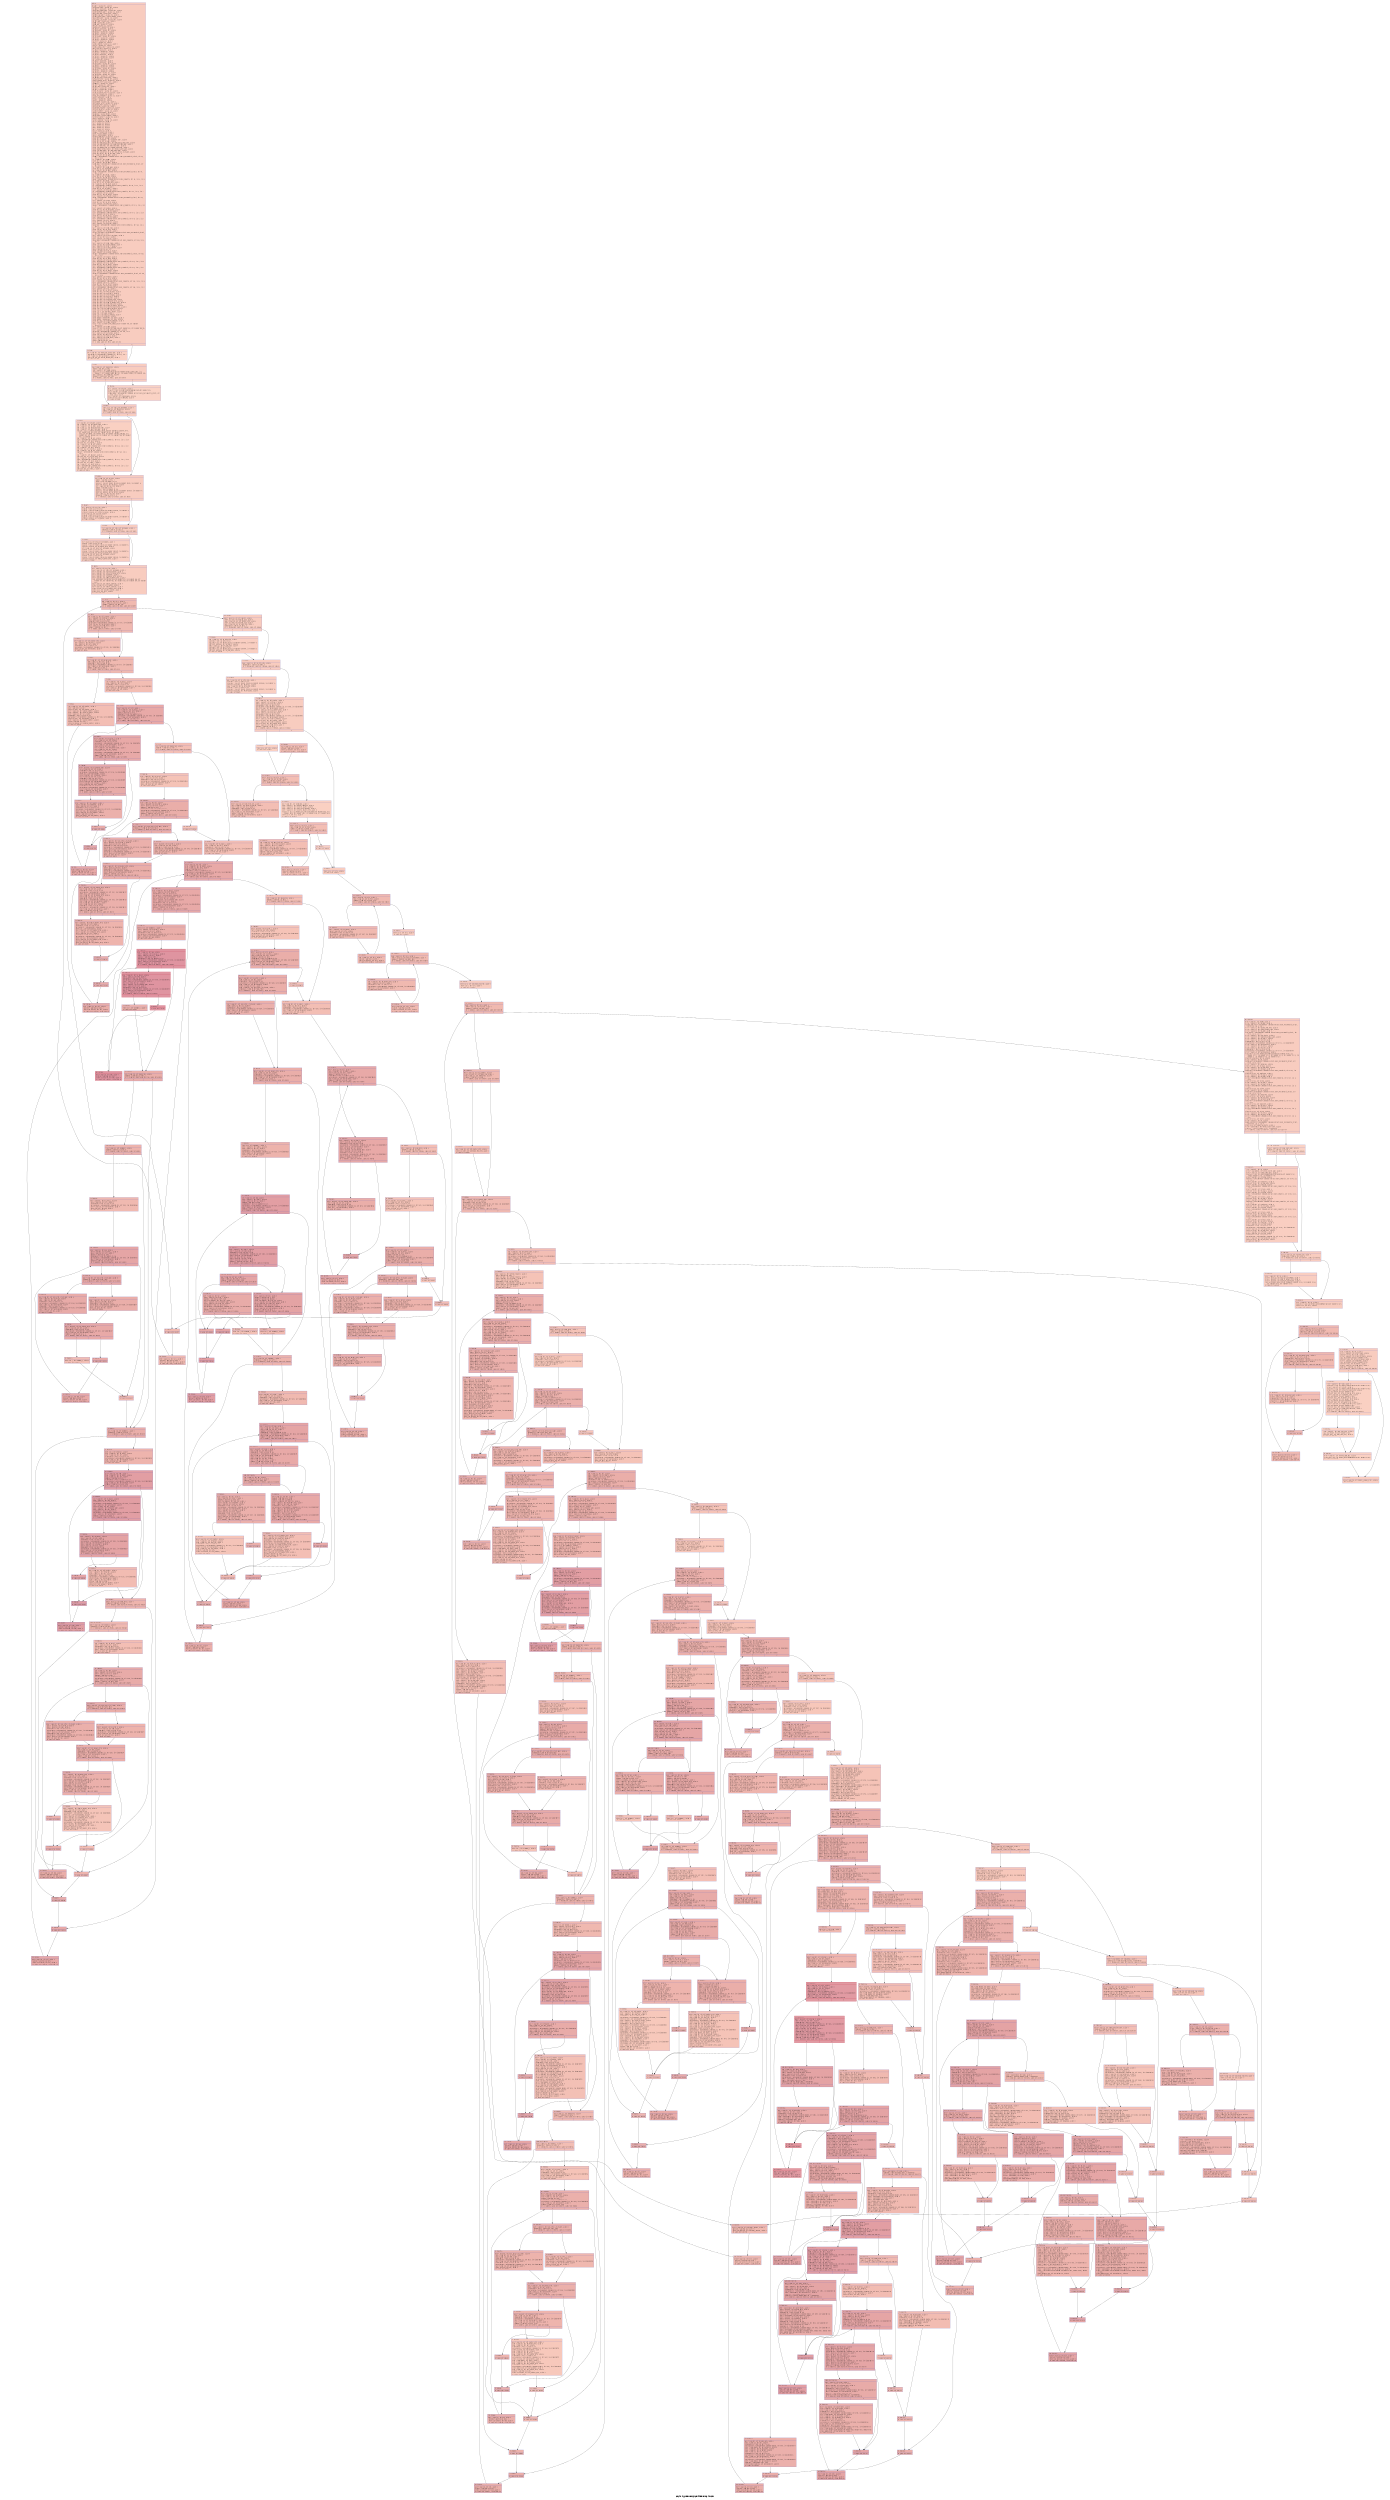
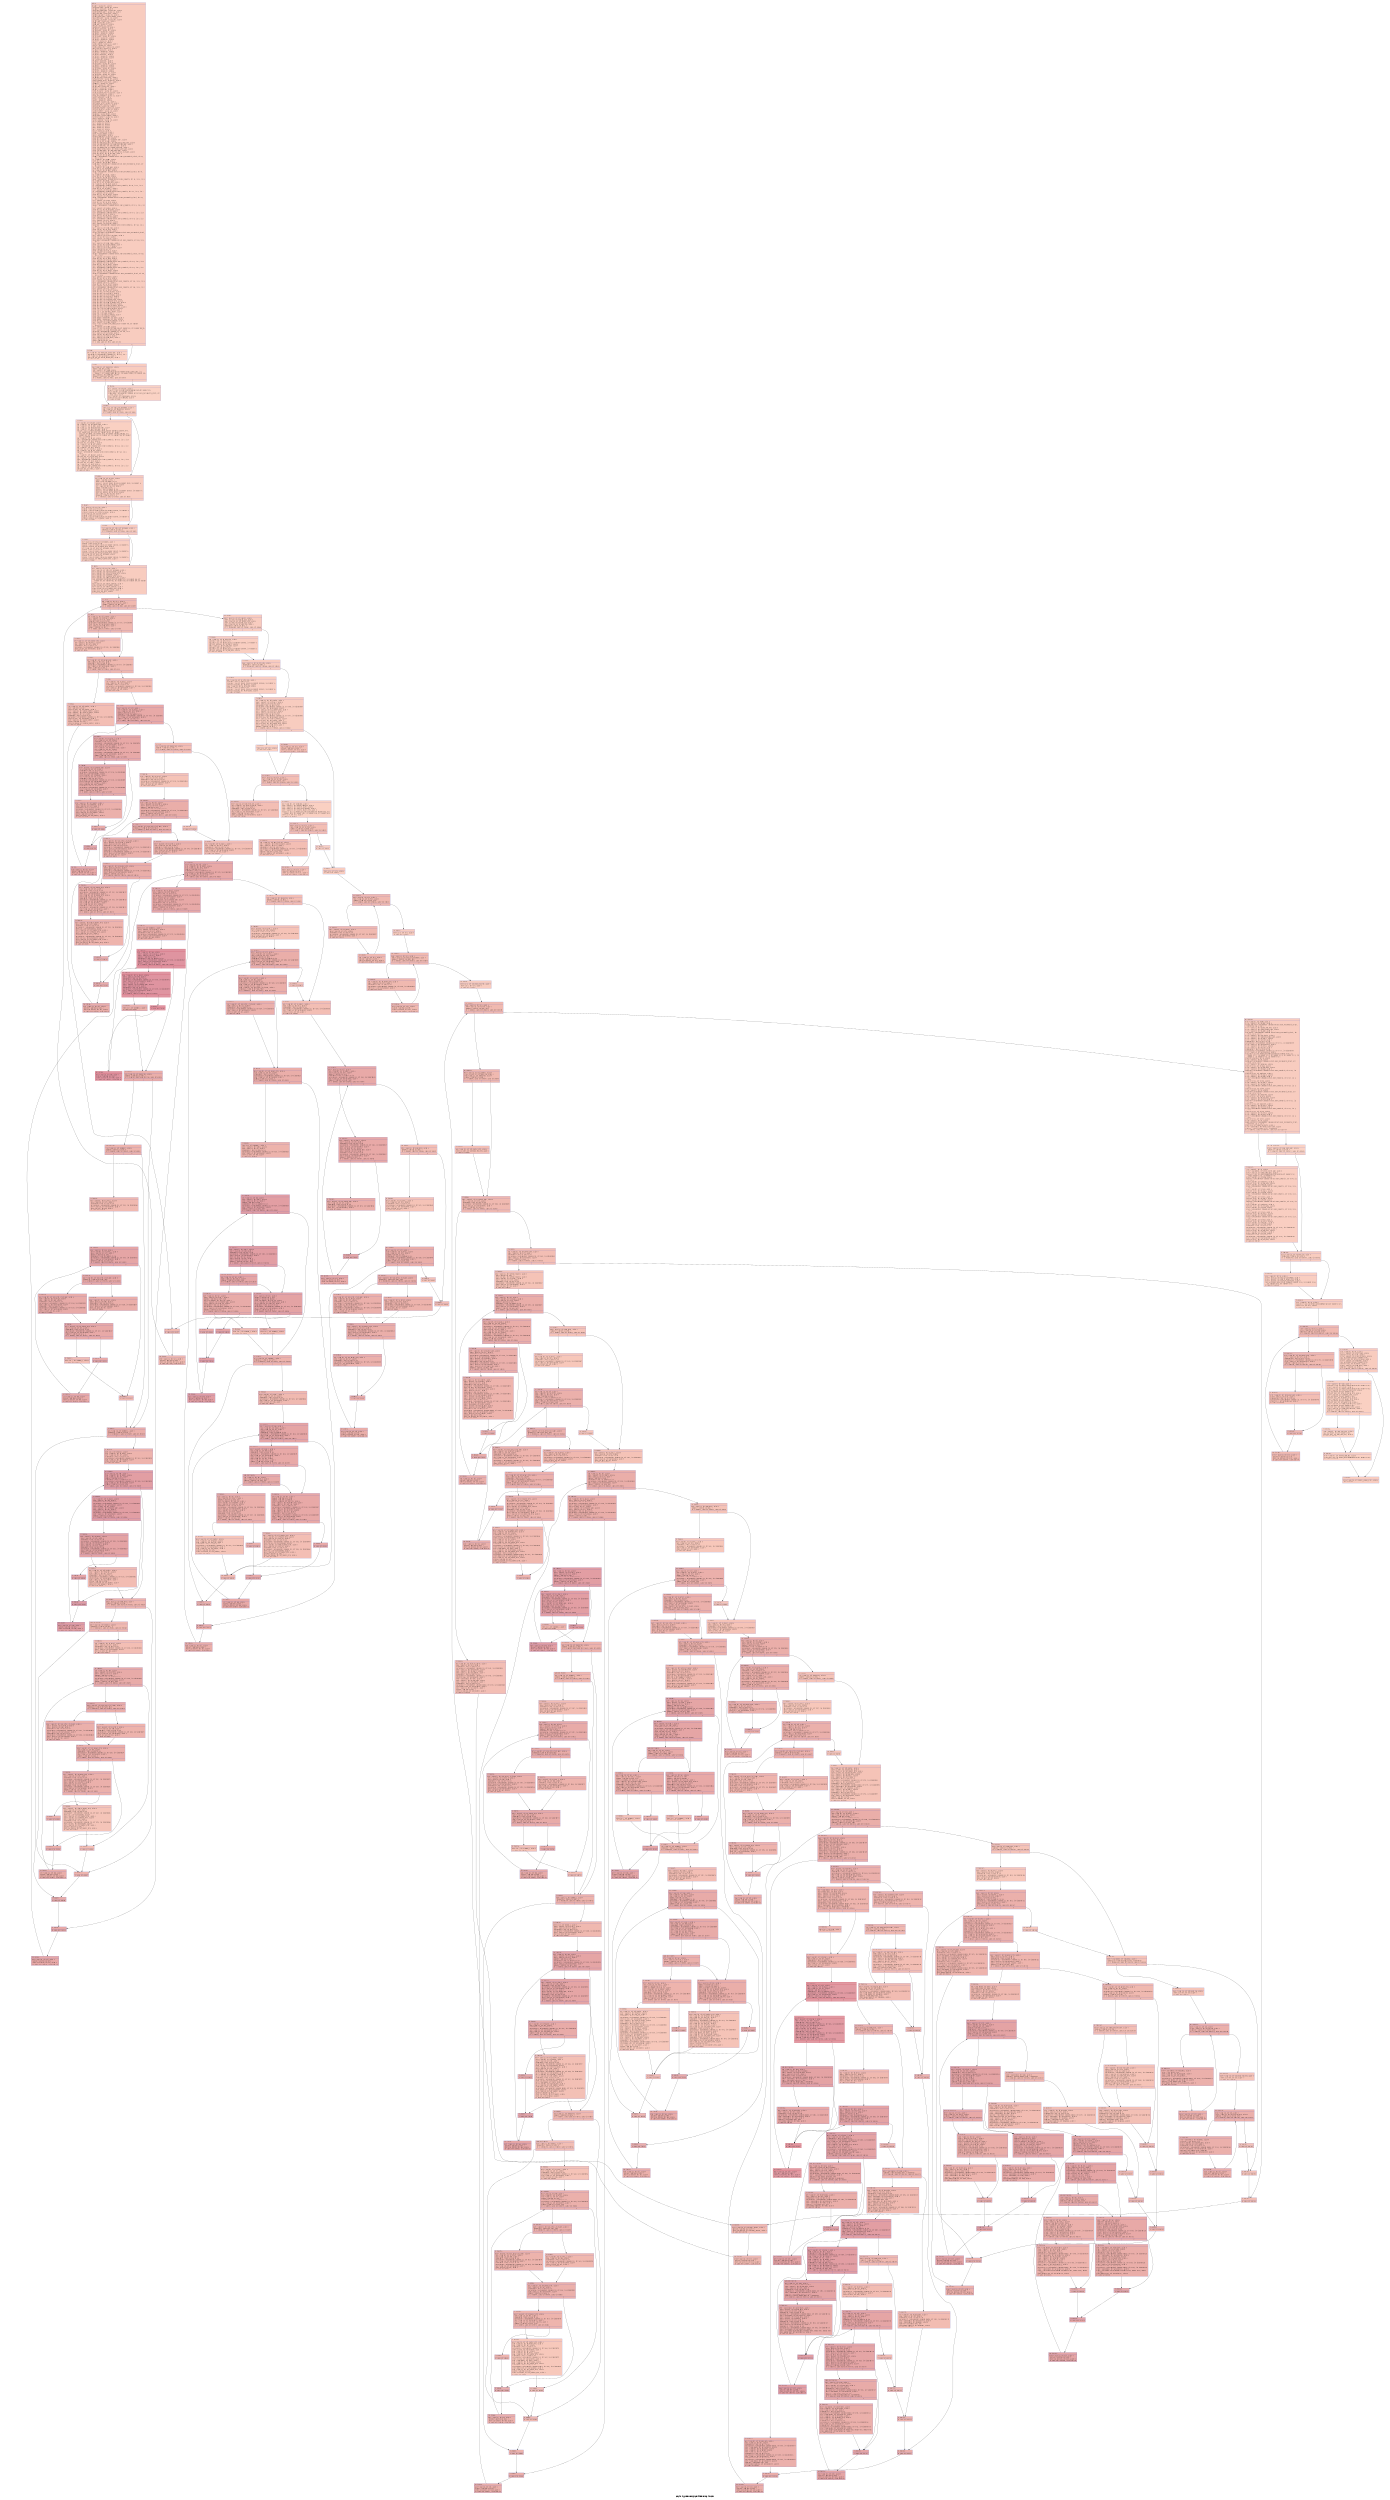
edge "land.lhs.true339:" -> "if.end349:": now "land.lhs.true339:" -> "if.then342:"
node "if.then666:": removed
